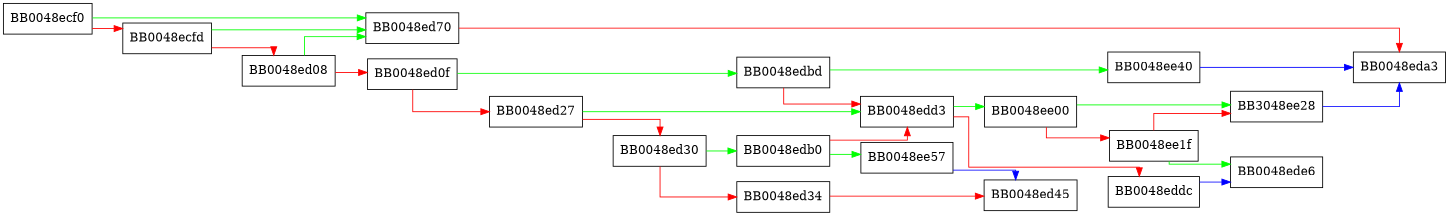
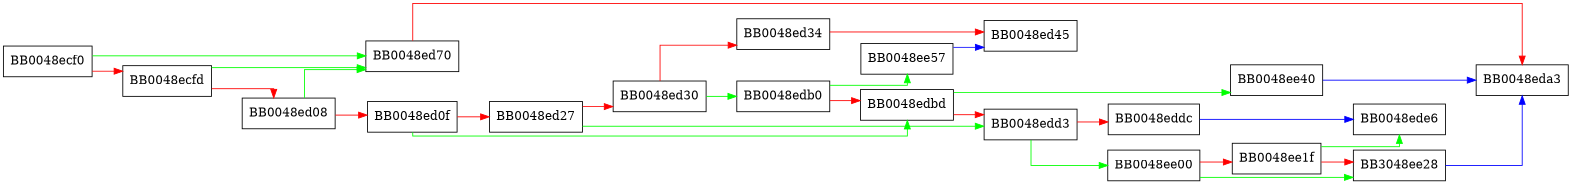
edge "BB0048edb0" -> "BB0048edd3": now "BB0048edb0" -> "BB0048edbd"
